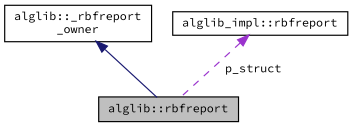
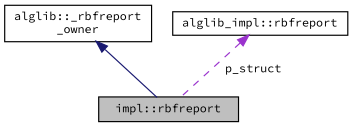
node "alglib::rbfreport": label "alglib::rbfreport" -> "impl::rbfreport"
